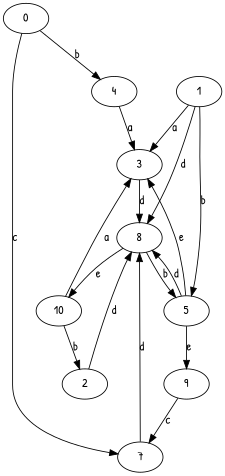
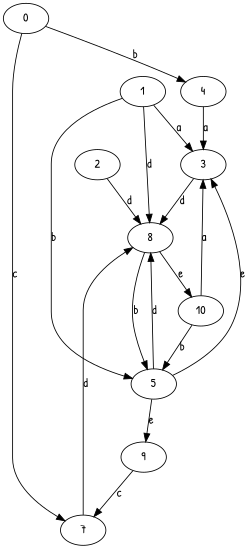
edge "10" -> "2": now "10" -> "5"
